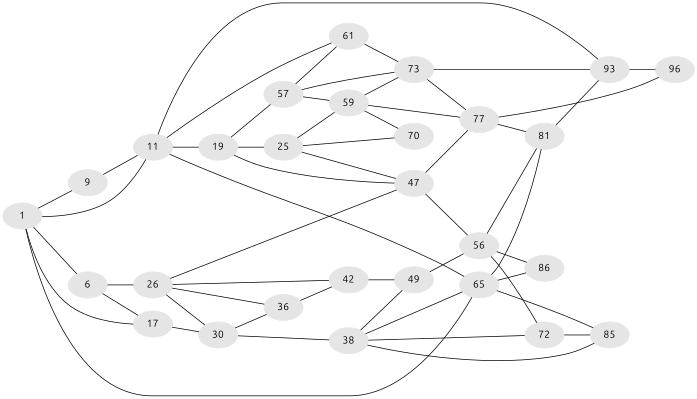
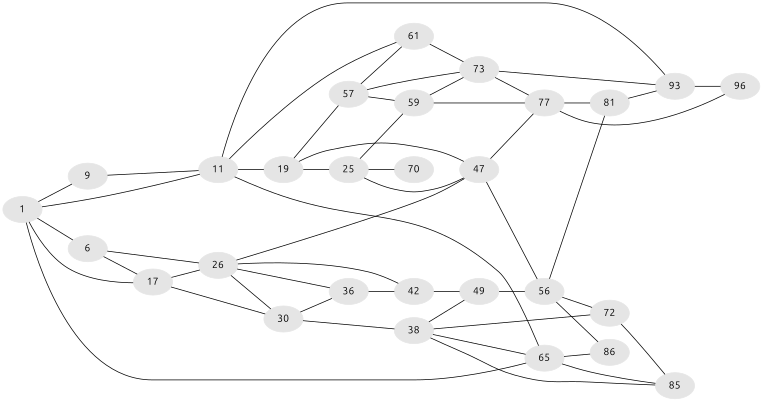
edge "59" -- "70": removed
edge "81" -- "65": removed
edge "26" -- "17": added
